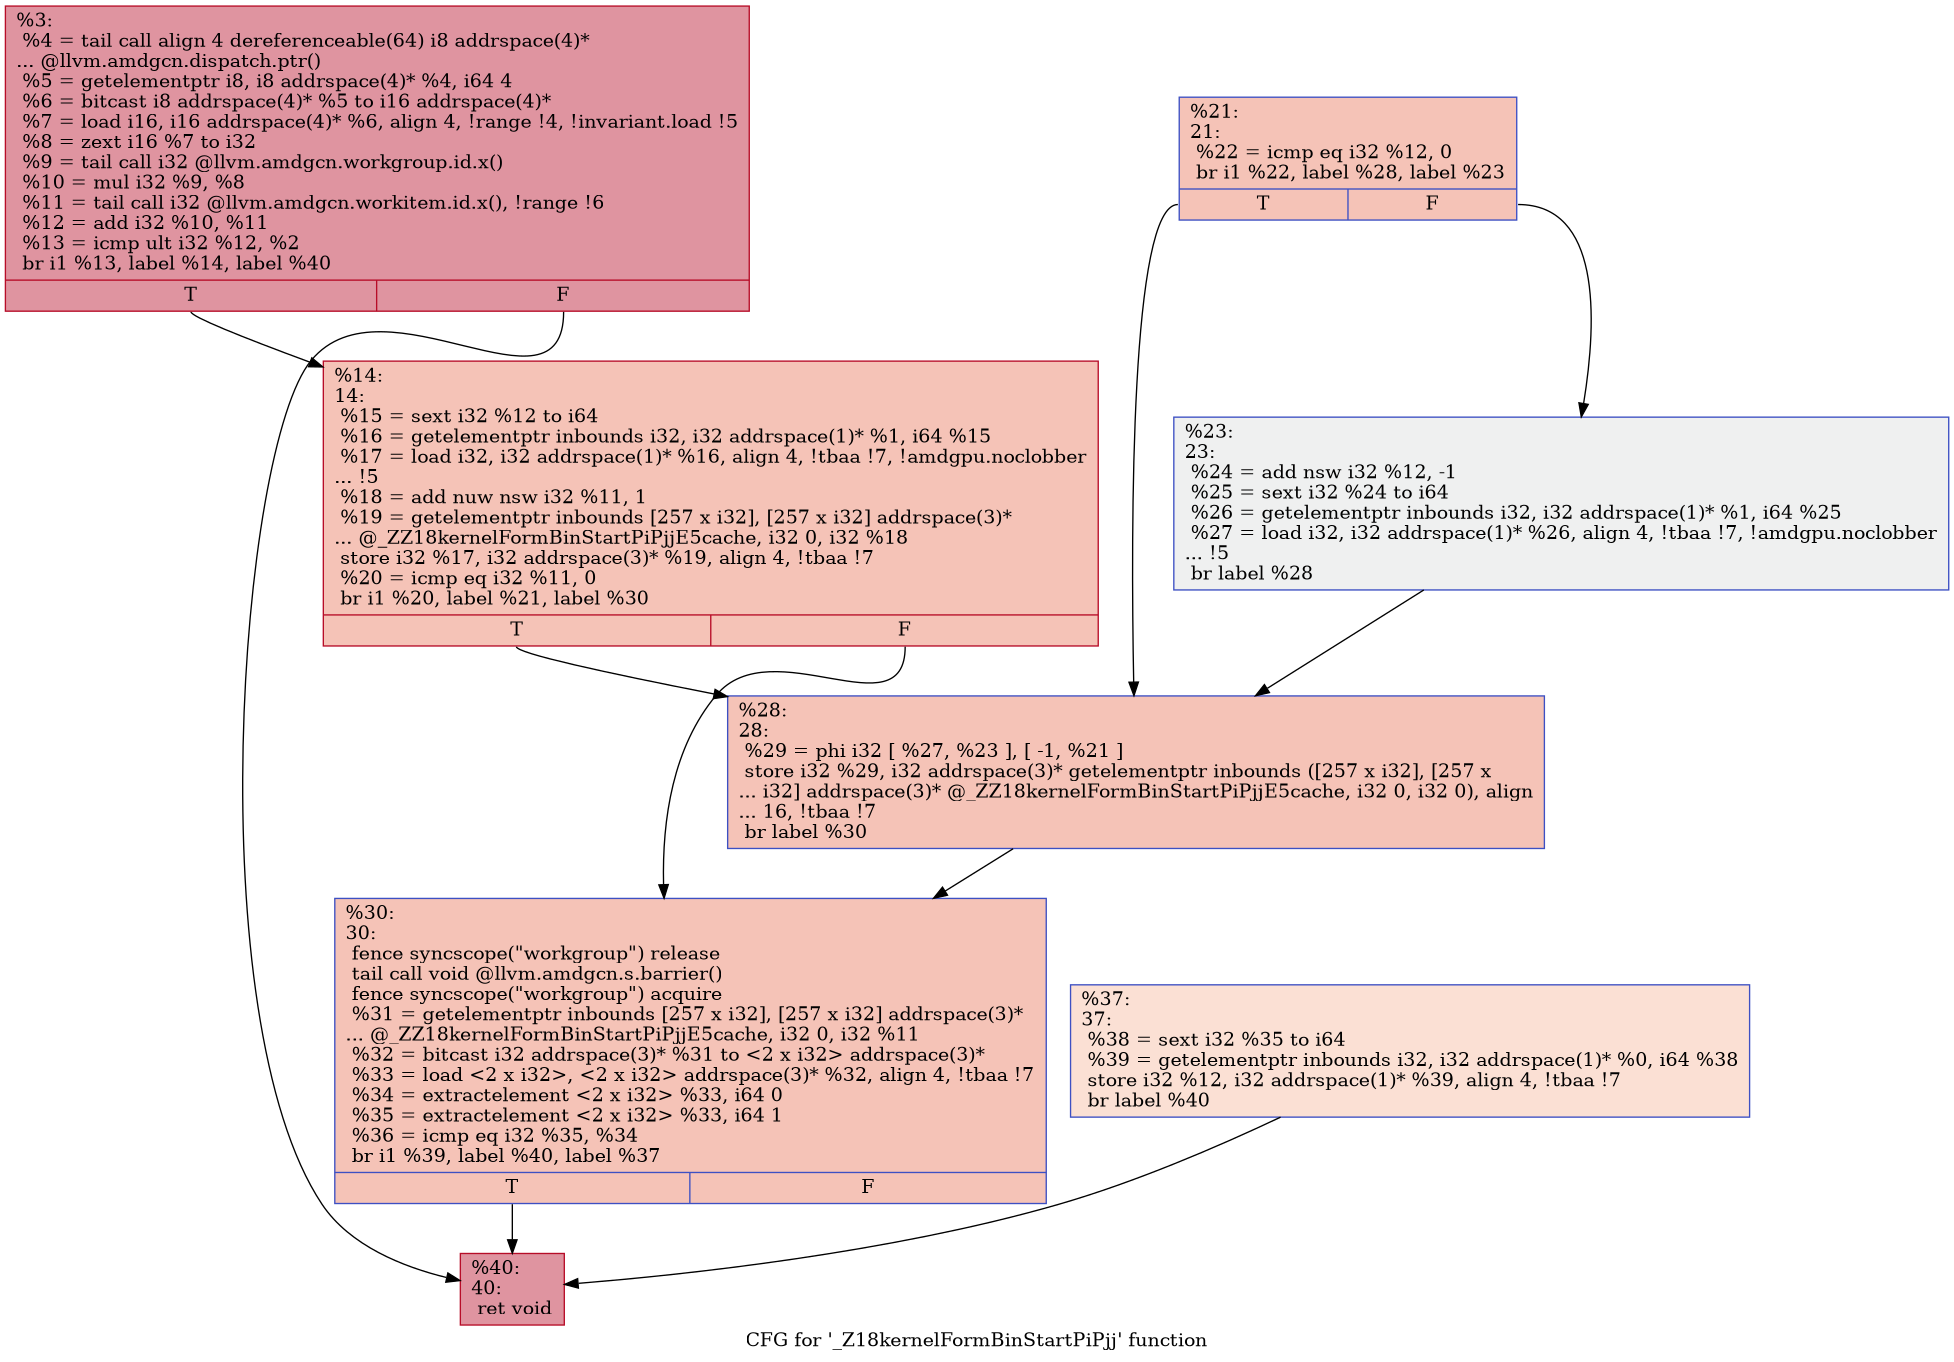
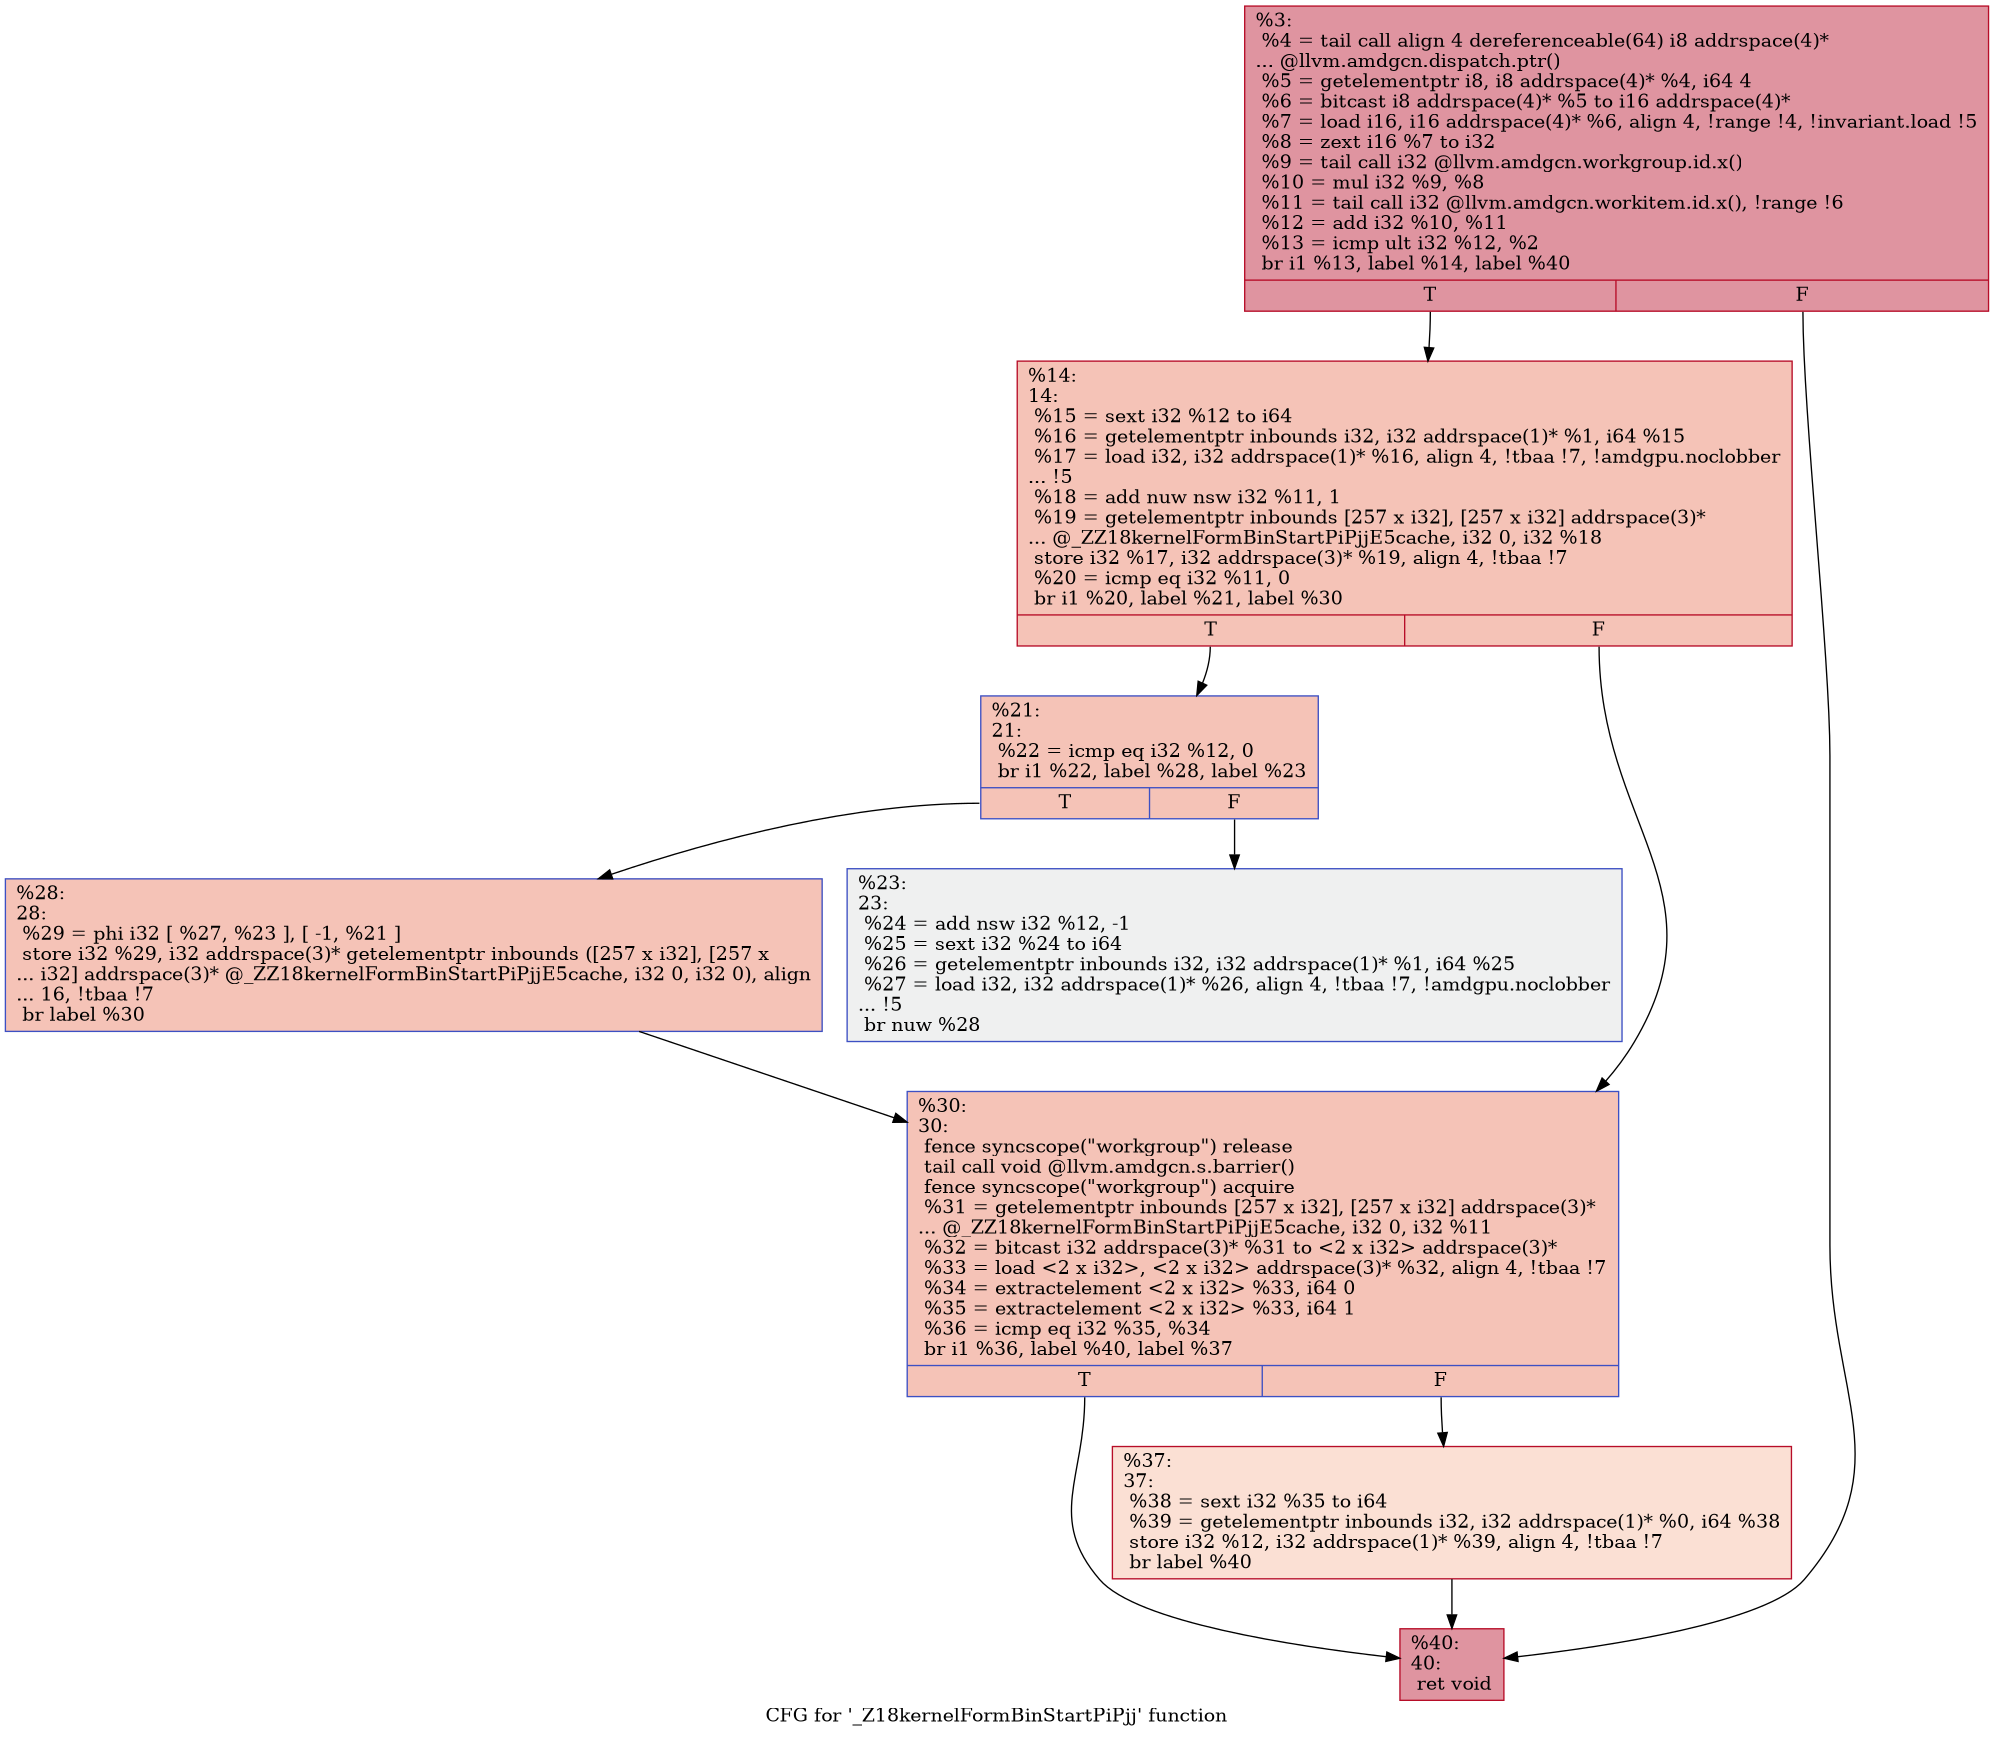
node "%23:": text "br label %28" -> "br nuw %28"
edge "%23:" -> "%28:": removed
edge "%14:" -> "%28:": now "%14:" -> "%21:"
node "%37:": color #3d50c3ff -> #b70d28ff
node "%30:": text "br i1 %39, label %40, label %37" -> "br i1 %36, label %40, label %37"
edge "%30:" -> "%37:": added
